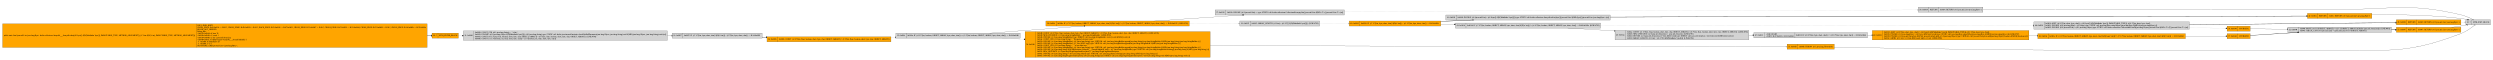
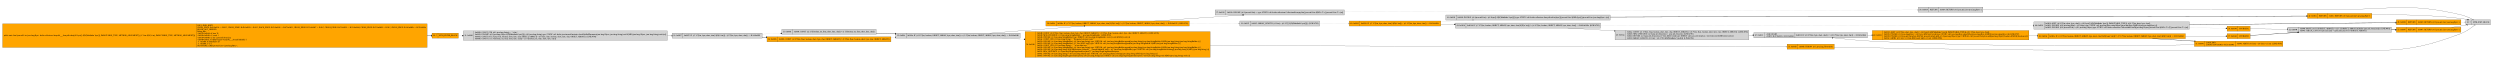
edge "40: 0x0016" -> "41: 0x0018": style bold -> dotted
node "33: 0x0009": added
node "51: 0x0041": added
